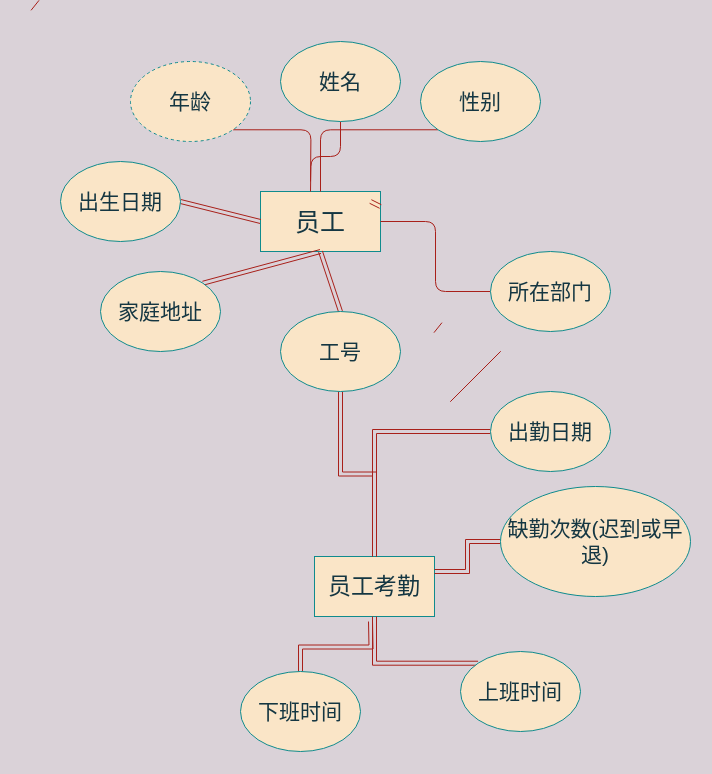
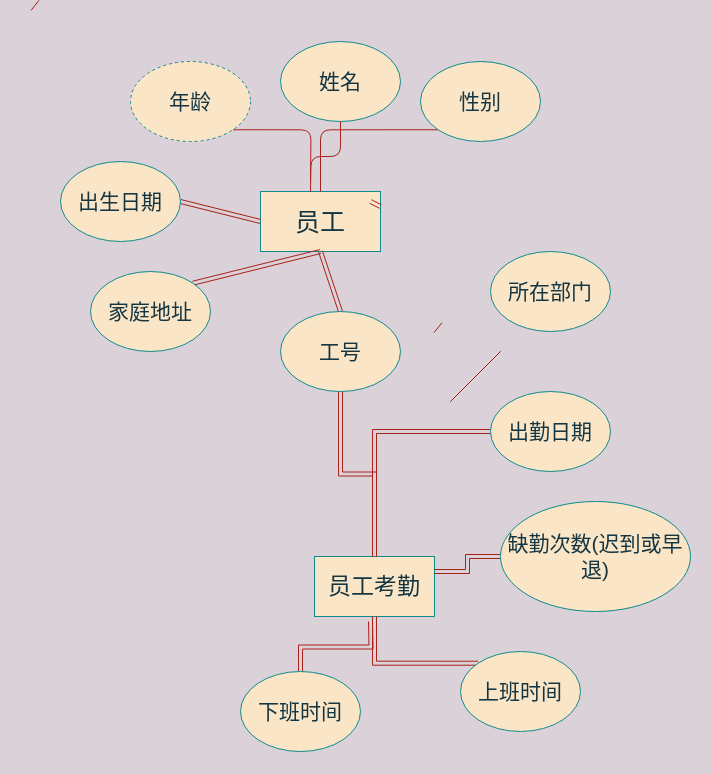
edge "员工" -- "所在部门": removed
node "家庭地址": moved (161, 312) -> (151, 312)
node "缺勤次数(迟到或早退)": moved (596, 542) -> (596, 557)
